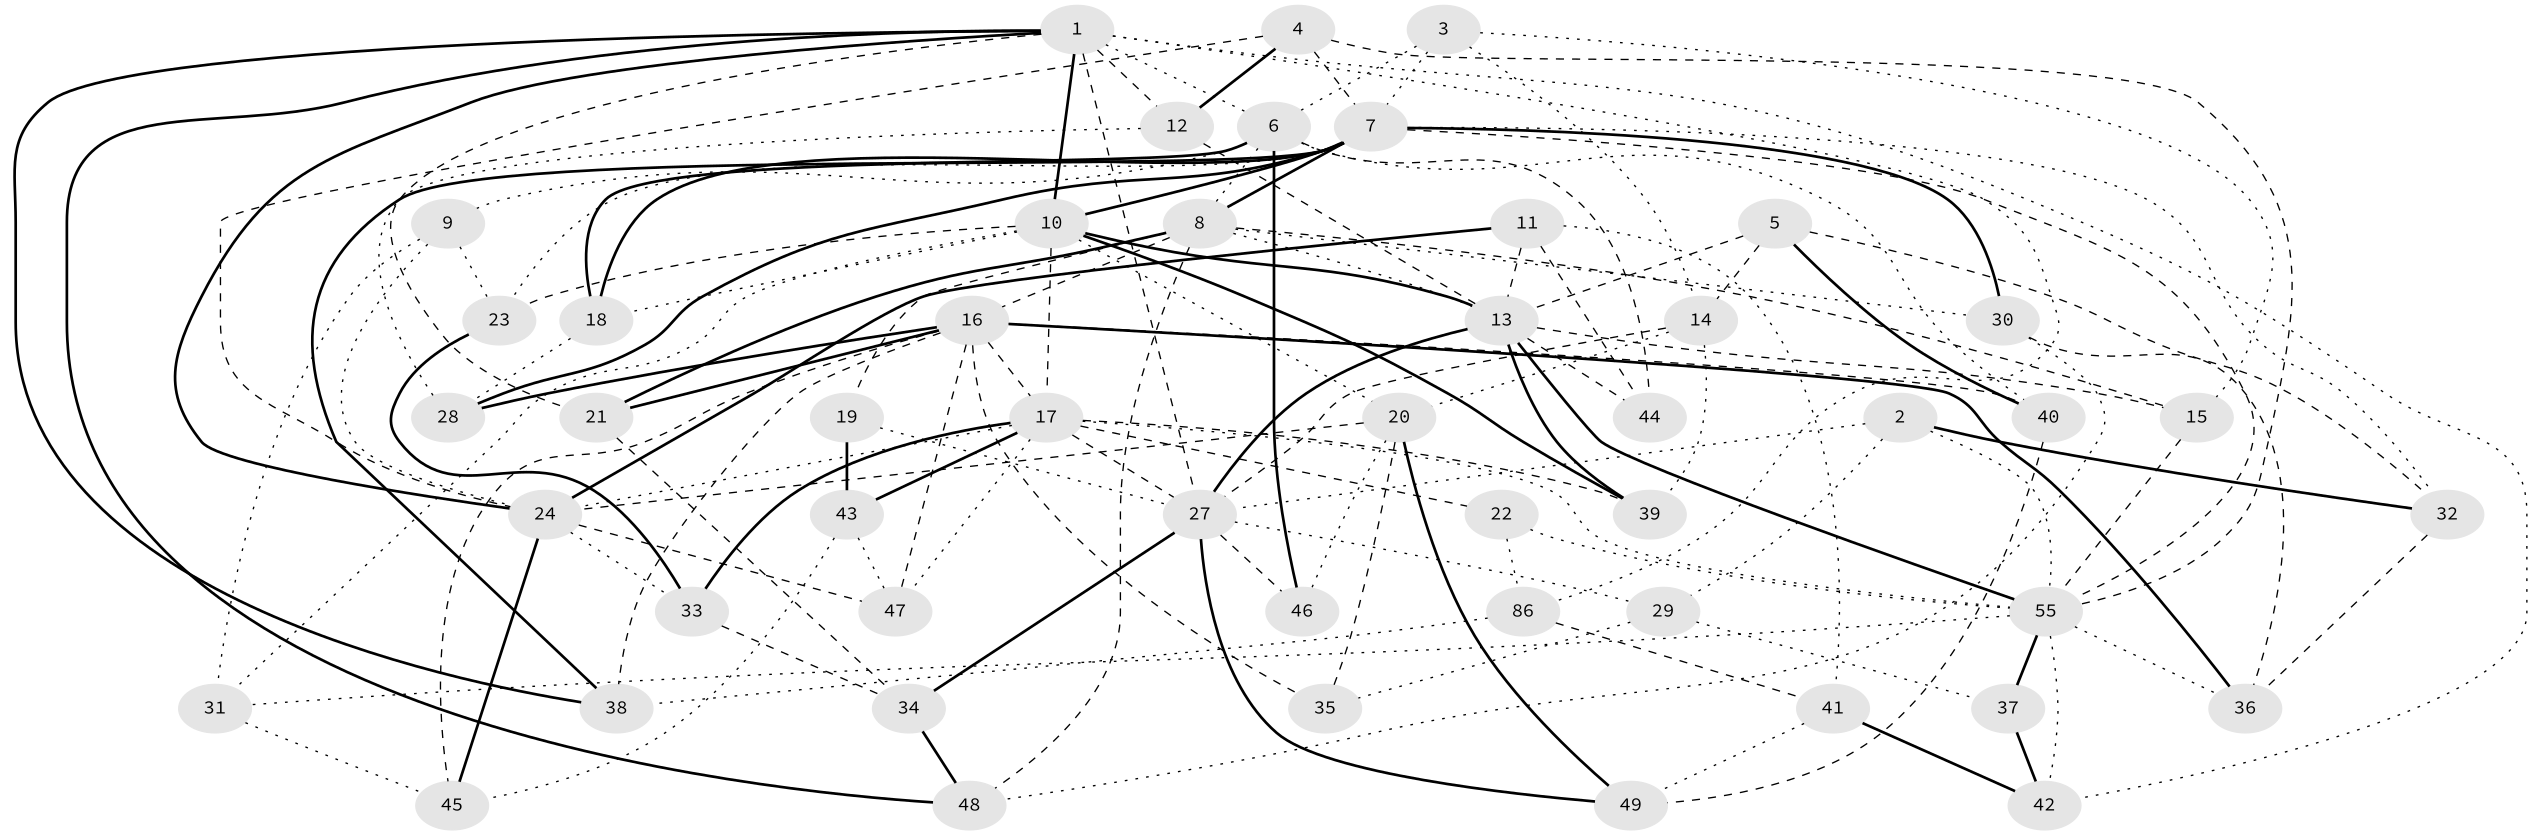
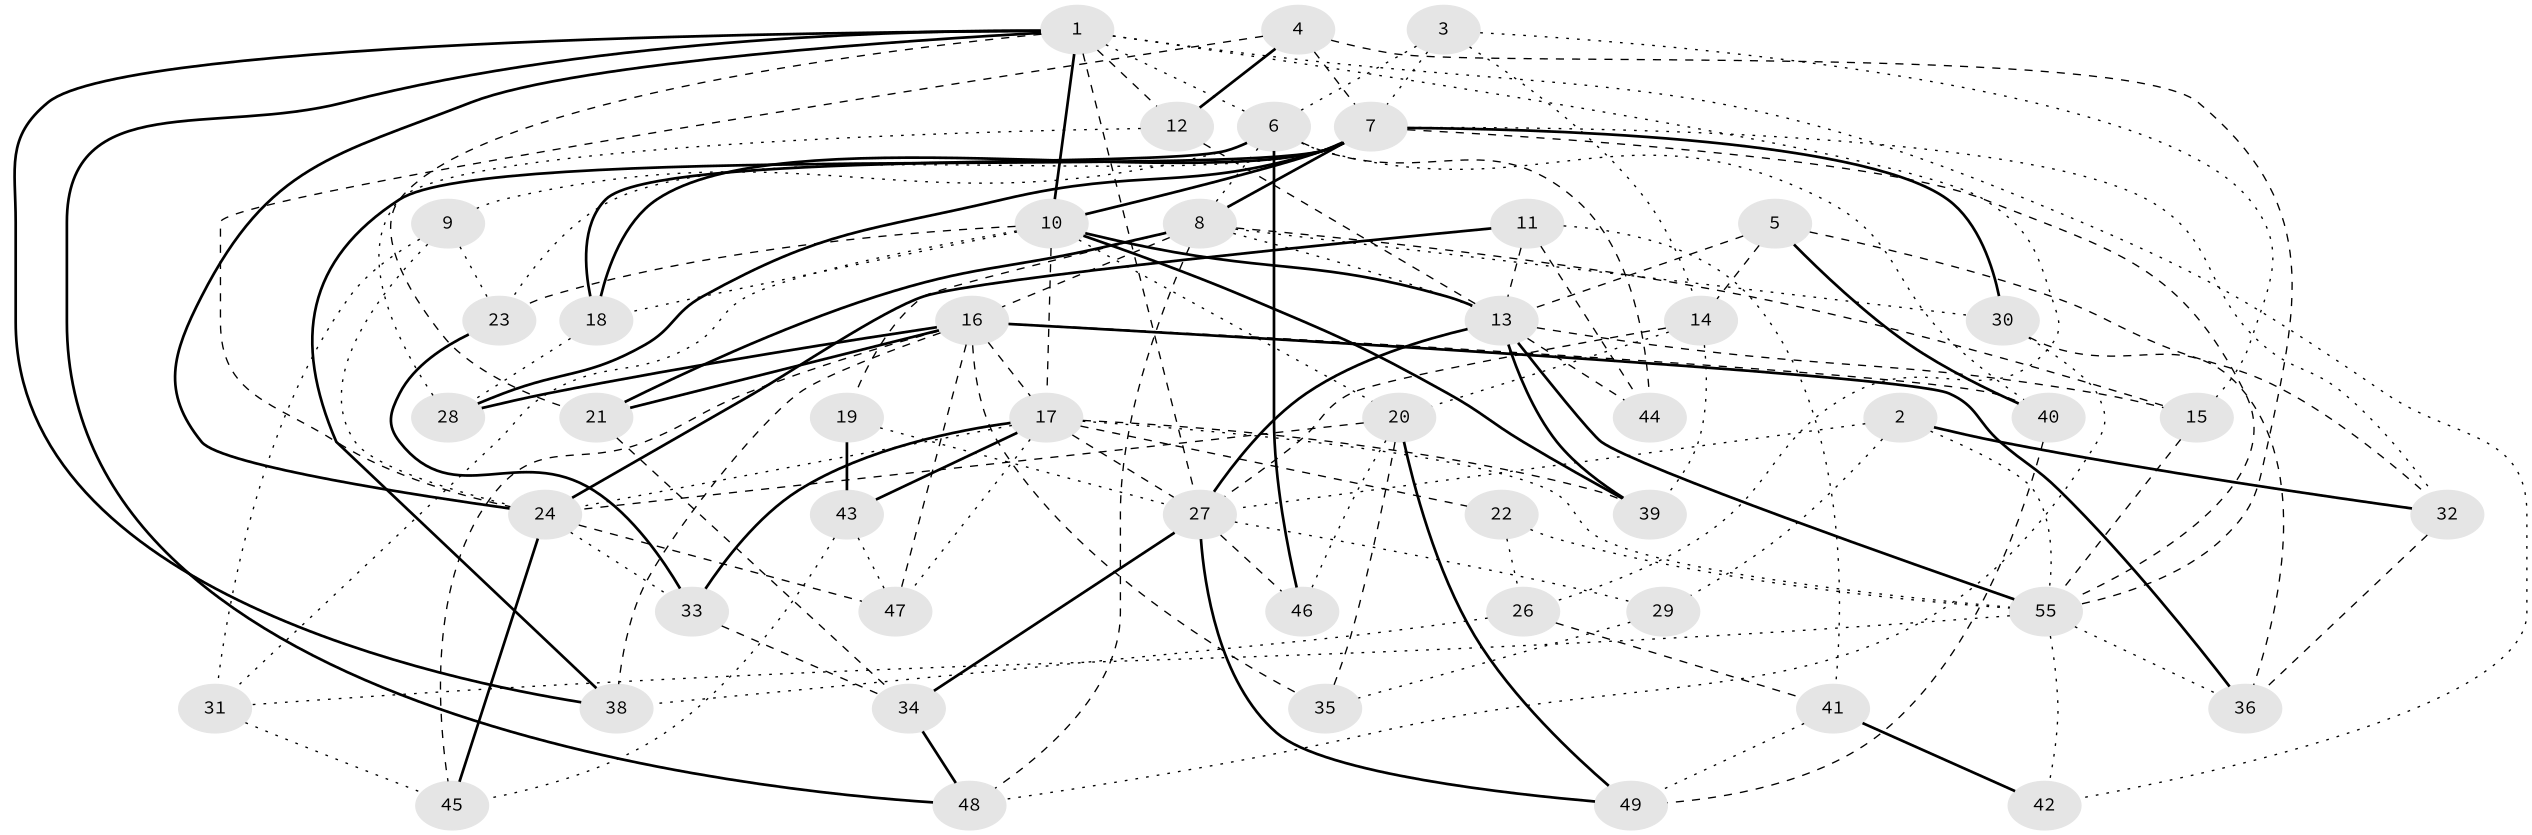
node "86": label "86" -> "26"
node "37": removed
